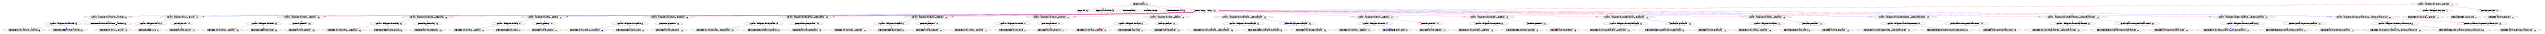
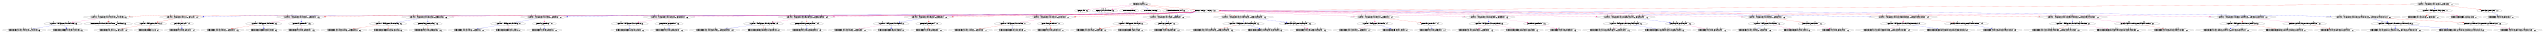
node "(IDENTIFIER,this,this.optimize = getOptimize())": removed
